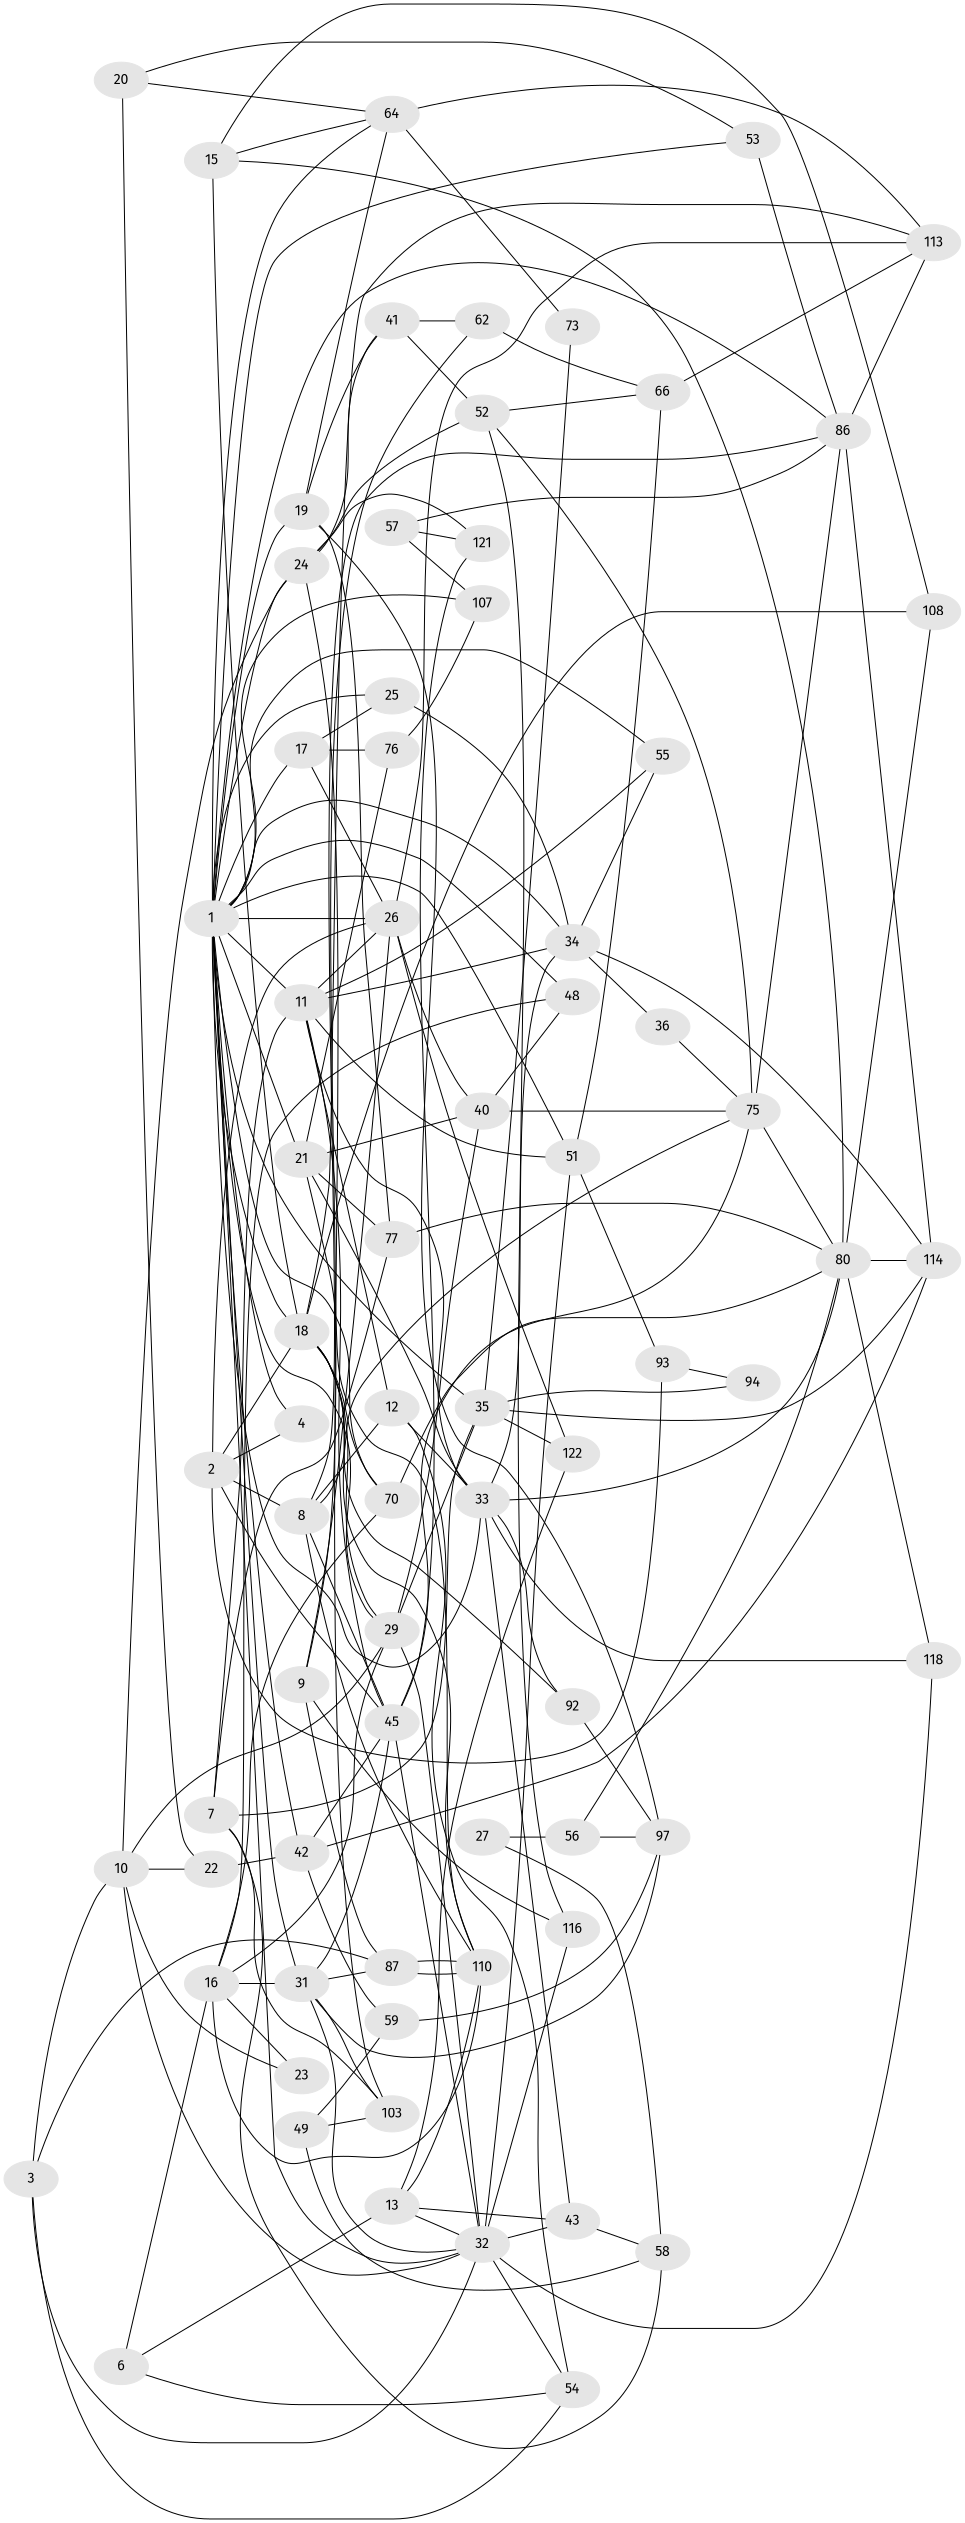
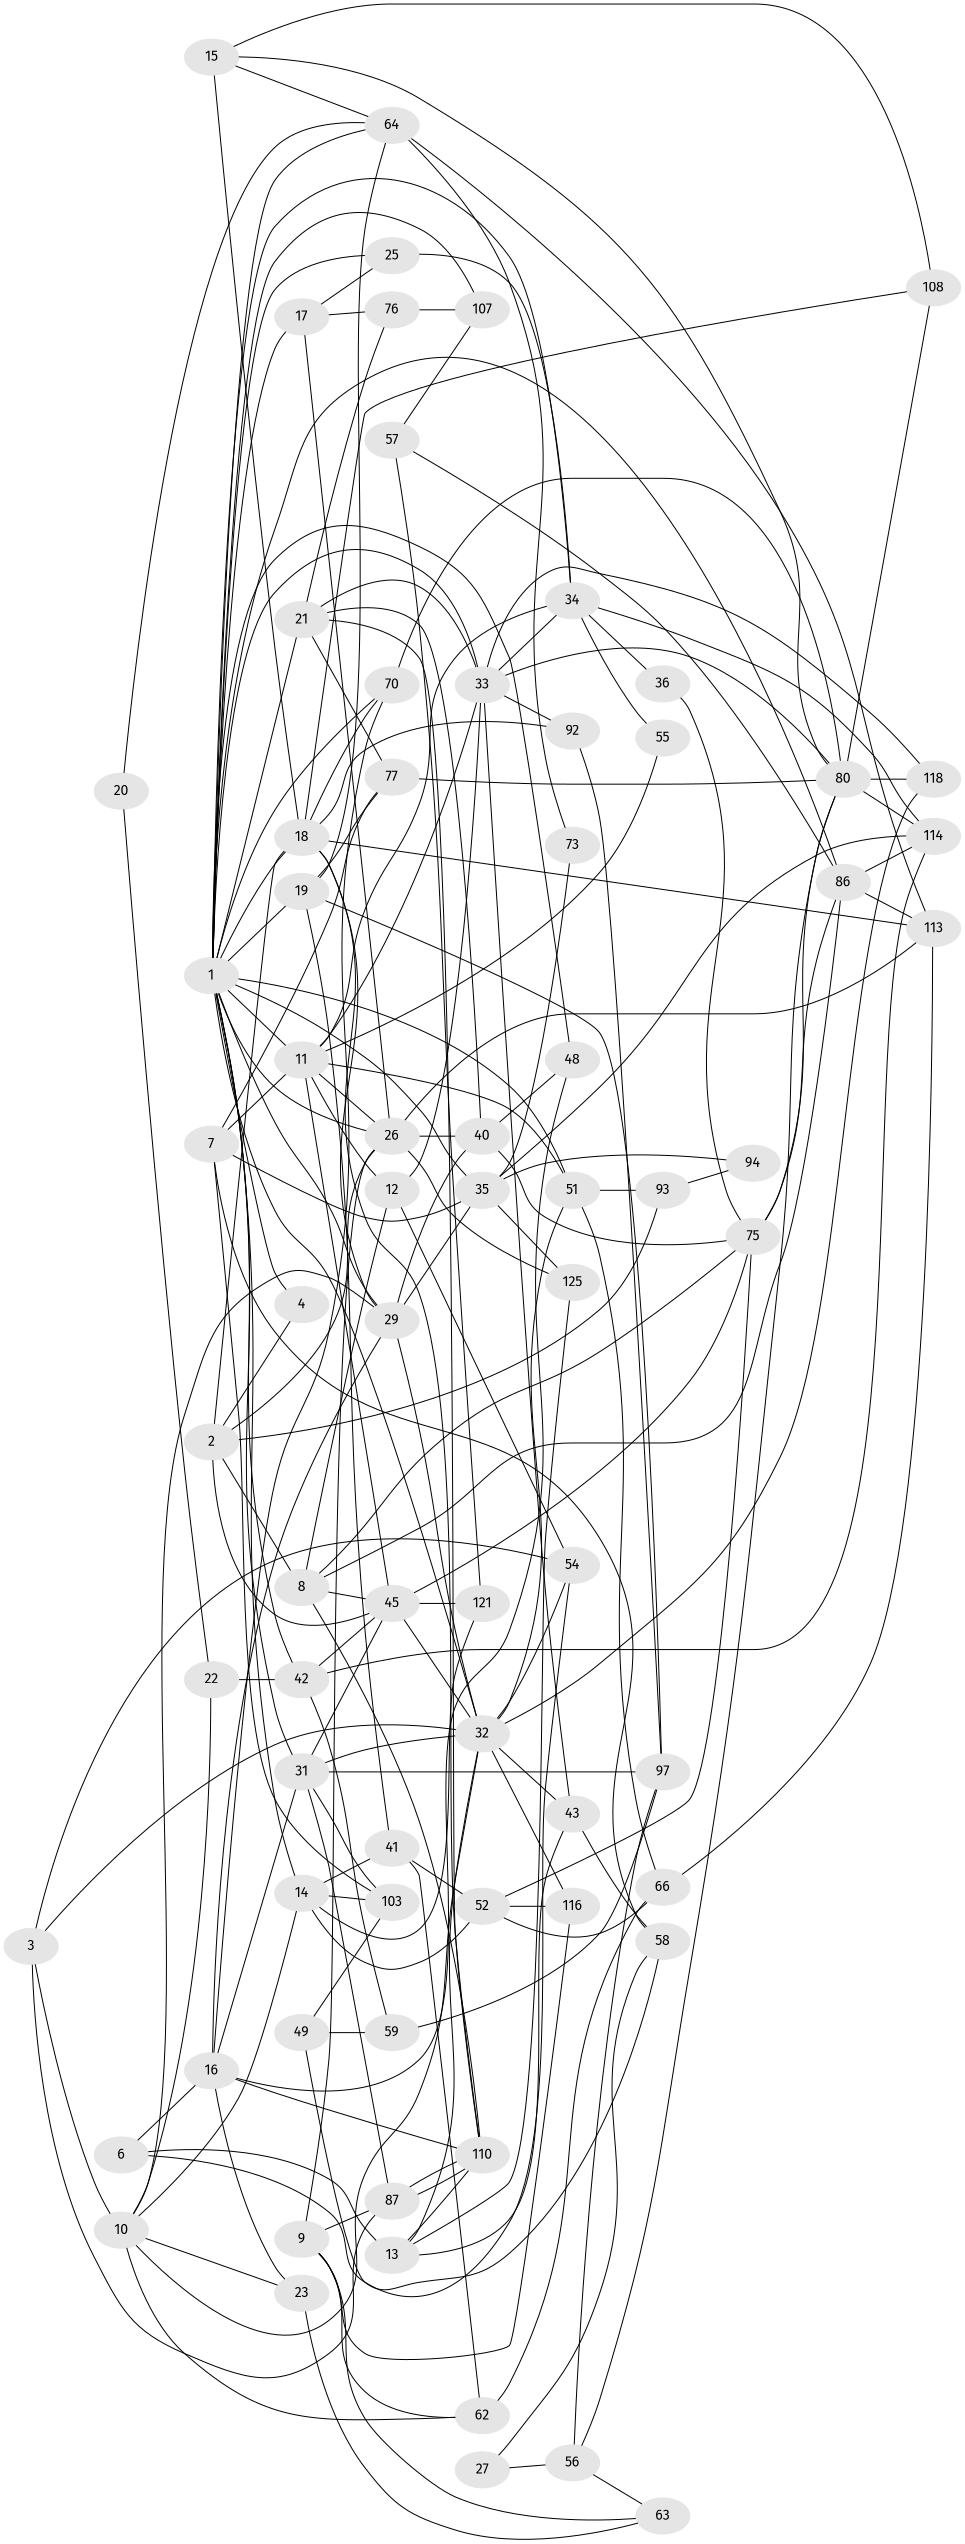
node "53": removed
node "24": label "24" -> "14"
edge "55" -- "1": removed
node "122": label "122" -> "125"
edge "10" -- "62": added
node "63": added
